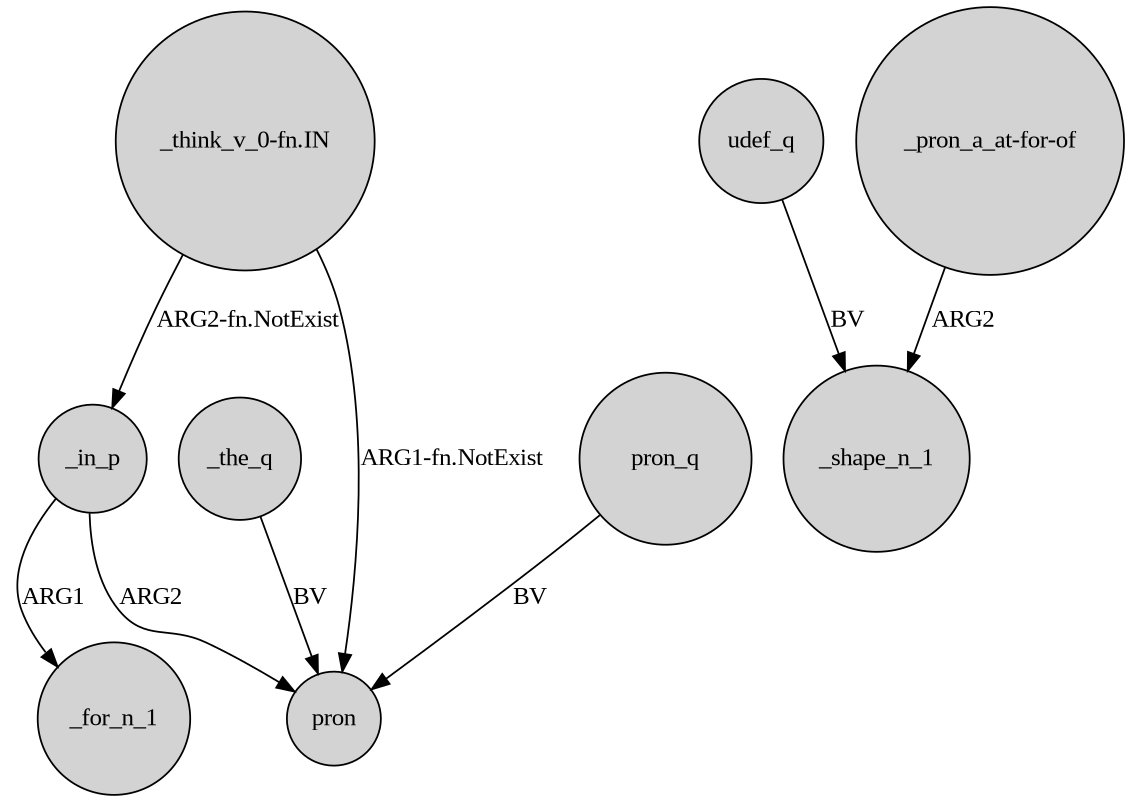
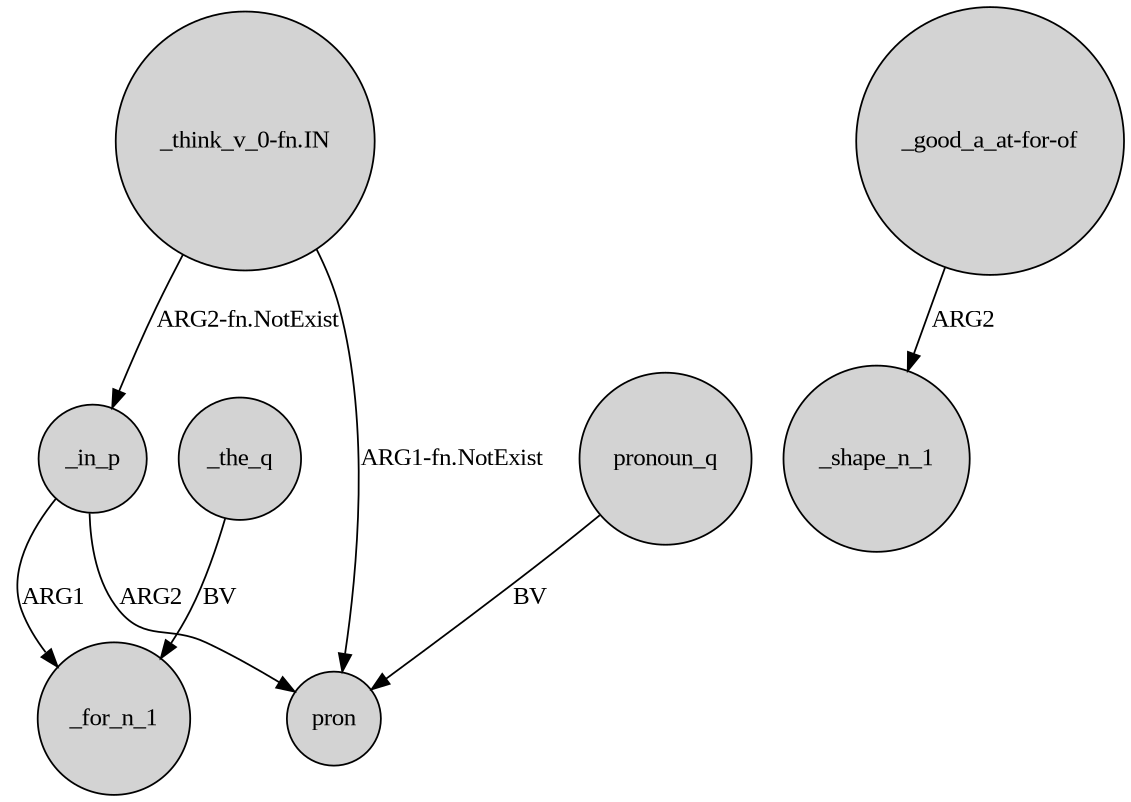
node "udef_q": removed
node "_pron_a_at-for-of": label "_pron_a_at-for-of" -> "_good_a_at-for-of"
node "pron_q": label "pron_q" -> "pronoun_q"
edge "_the_q" -> "pron": now "_the_q" -> "_for_n_1"
